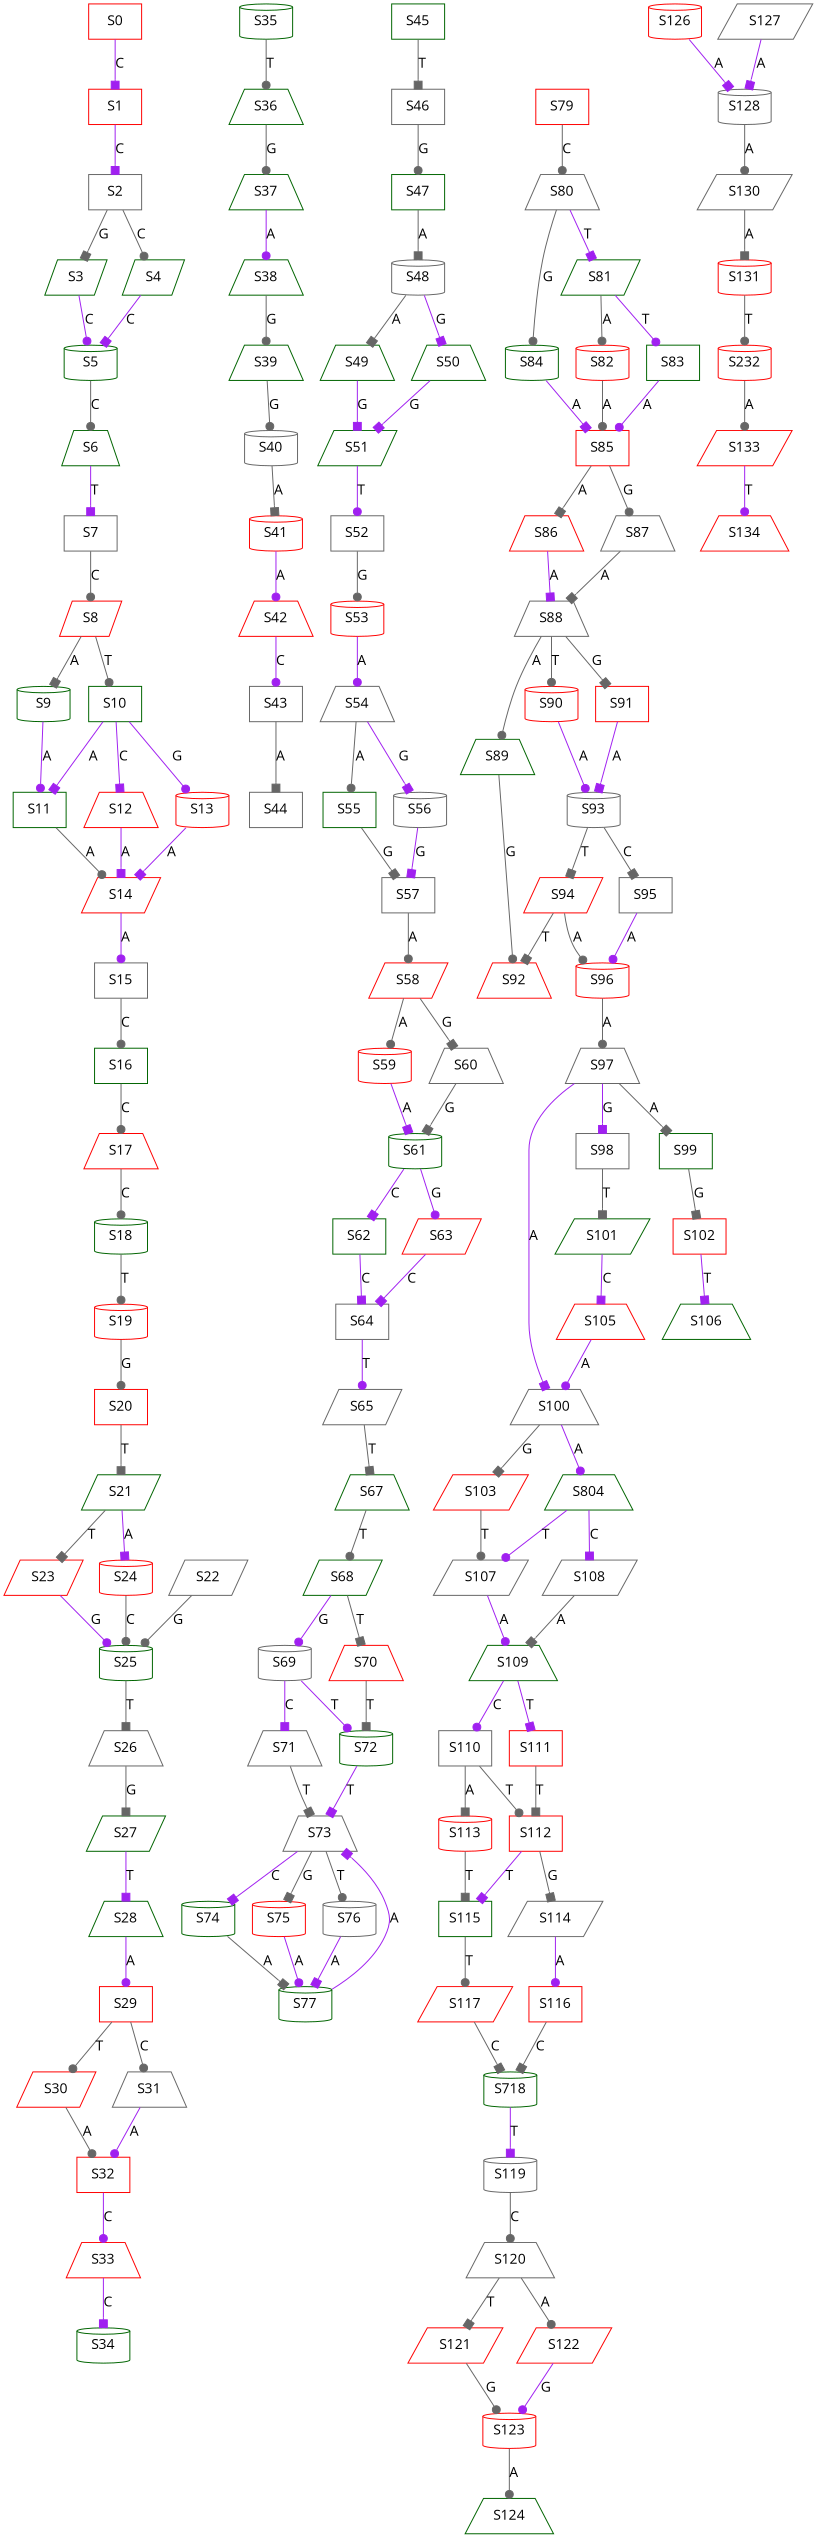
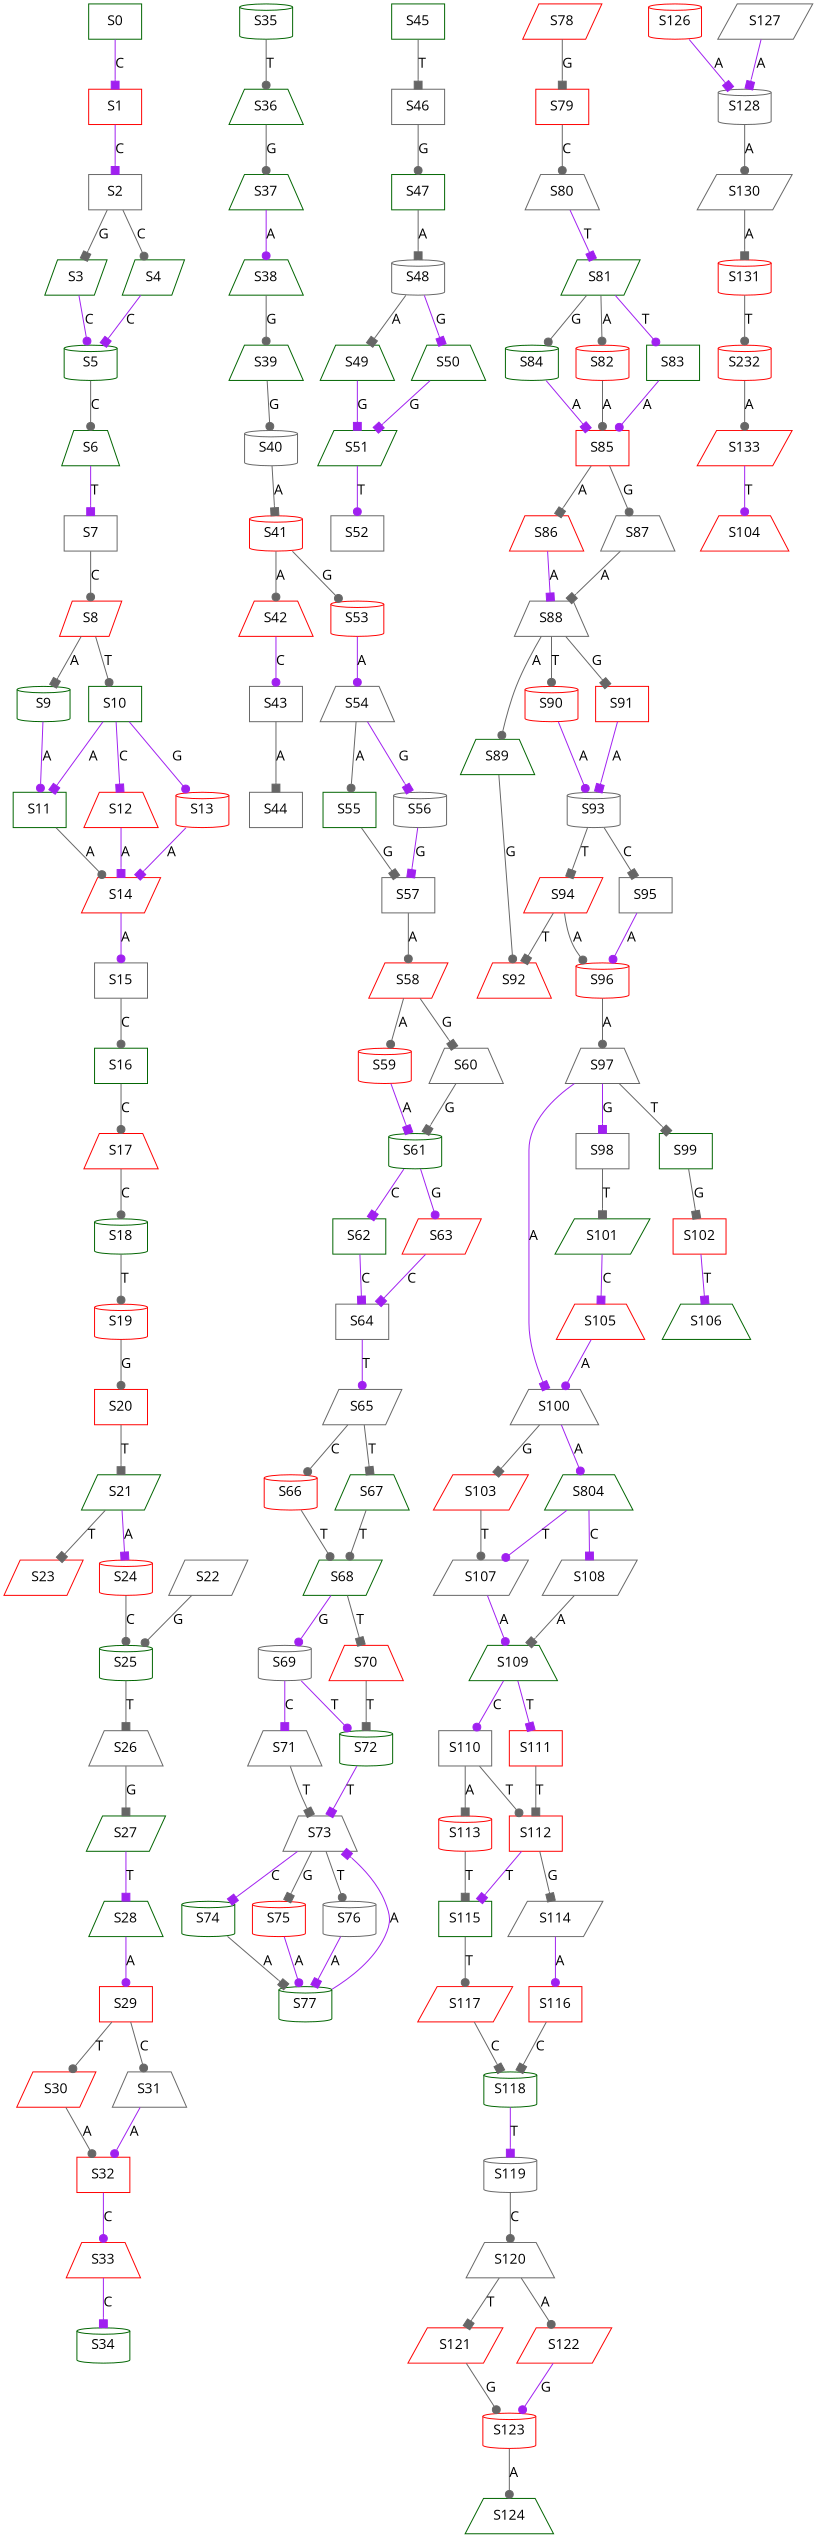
node "S0": color red -> darkgreen
node "S78": added
edge "S80" -> "S84": now "S81" -> "S84"
node "S134": label "S134" -> "S104"
edge "S41" -> "S42": color purple -> gray40
edge "S52" -> "S53": now "S41" -> "S53"
edge "S97" -> "S99": label "A" -> "T"
node "S66": added
edge "S23" -> "S25": removed, label "G"
node "S718": label "S718" -> "S118"
